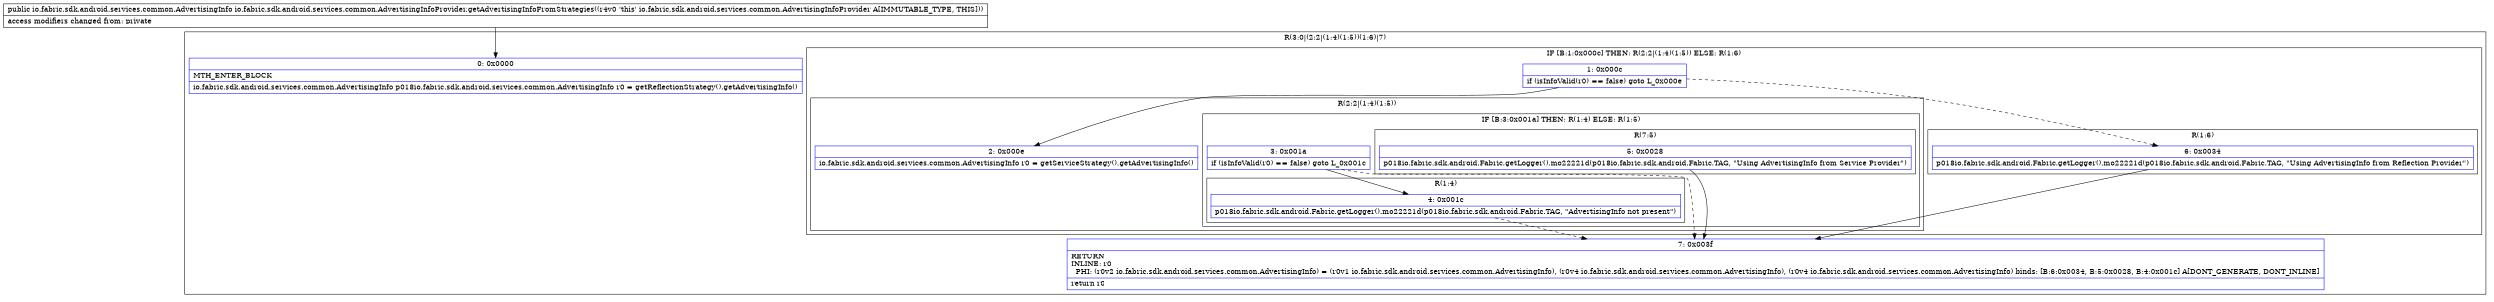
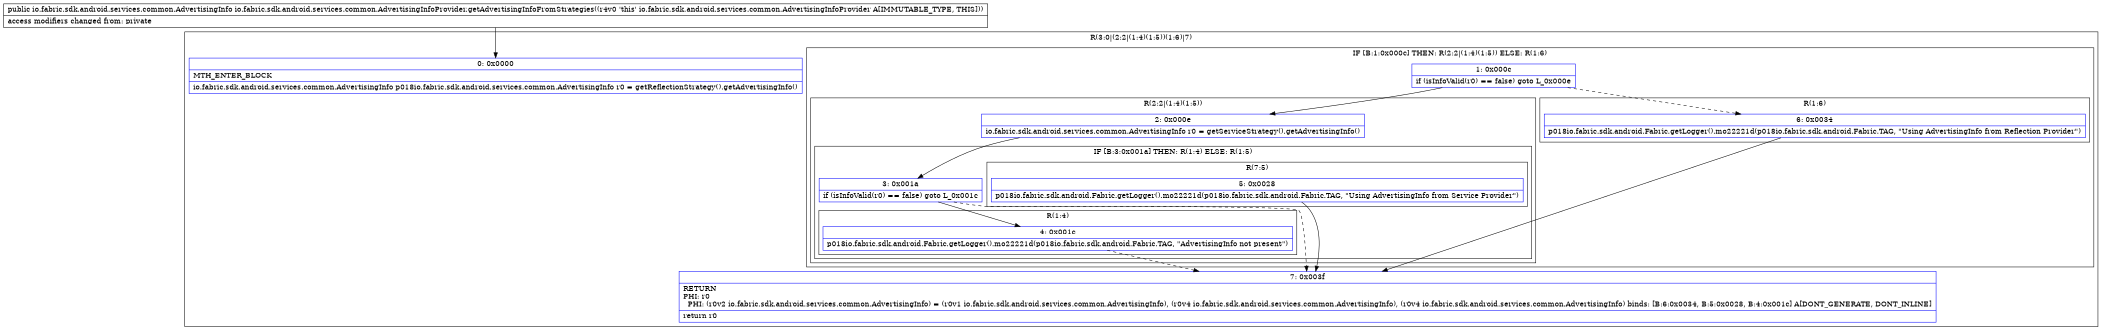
edge "2: 0x000e" -> "3: 0x001a": added
node "7: 0x003f": text "INLINE: r0" -> "PHI: r0"
